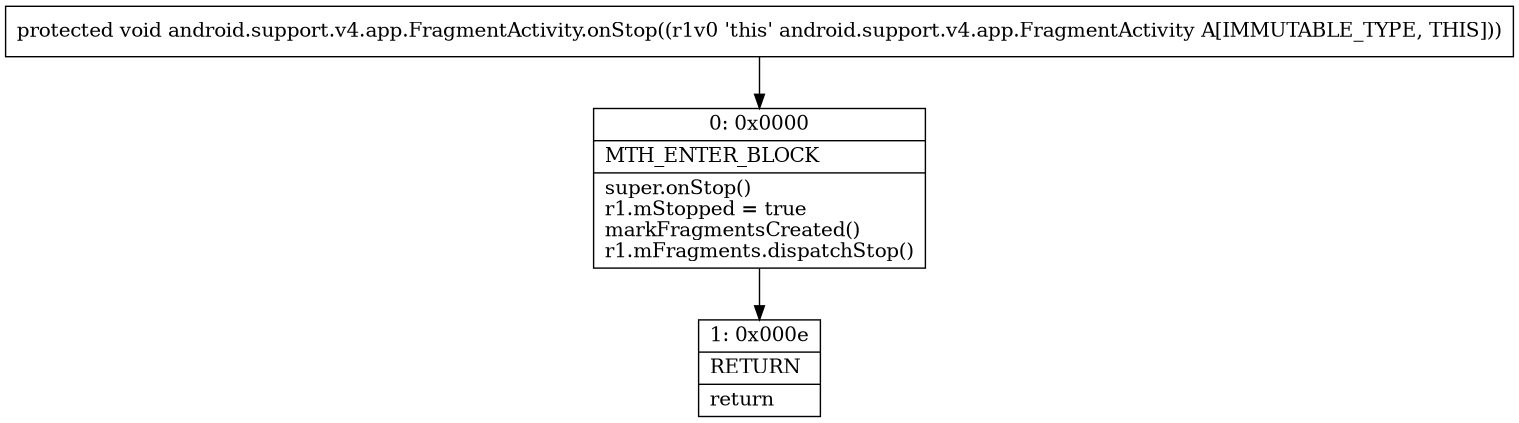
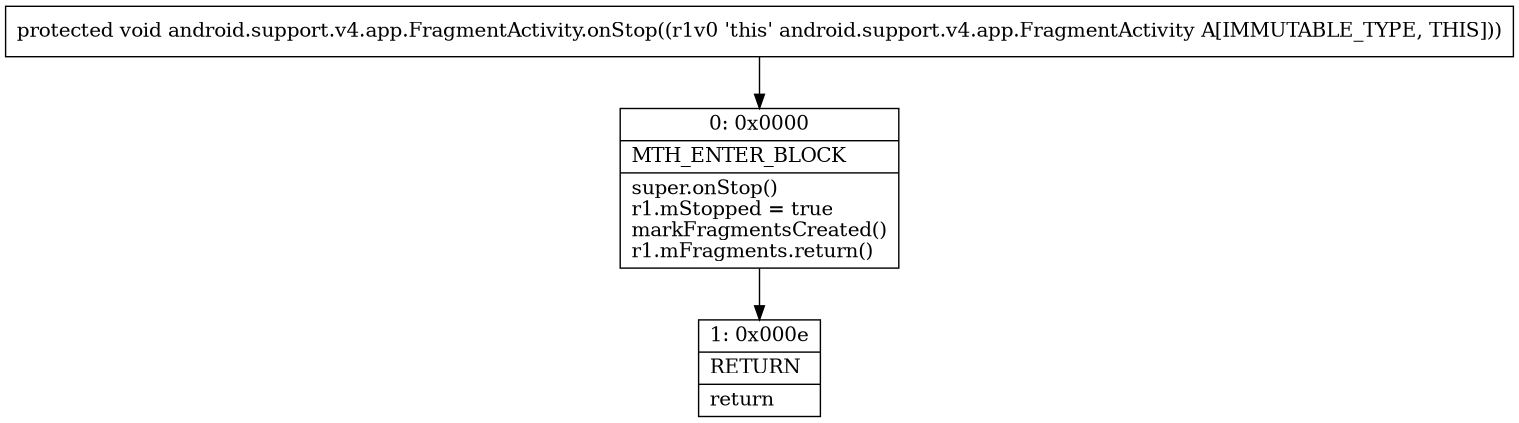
node "0: 0x0000": text "r1.mFragments.dispatchStop()" -> "r1.mFragments.return()"
